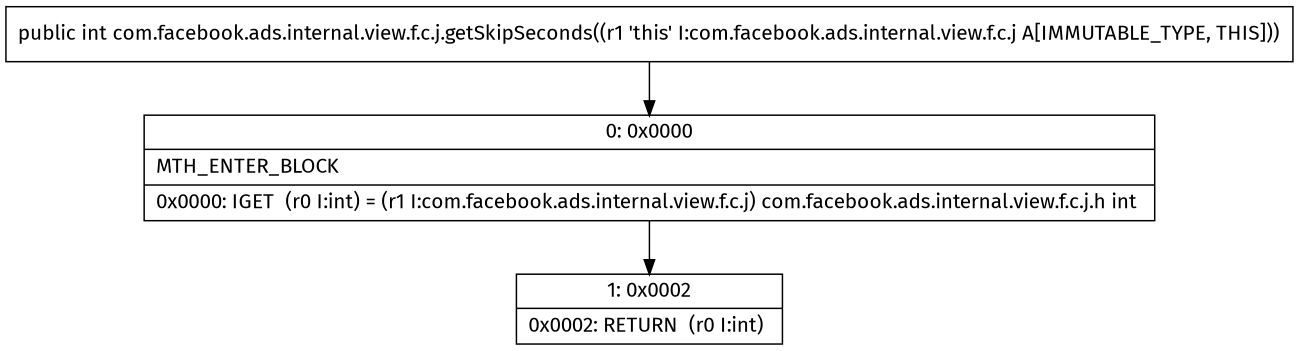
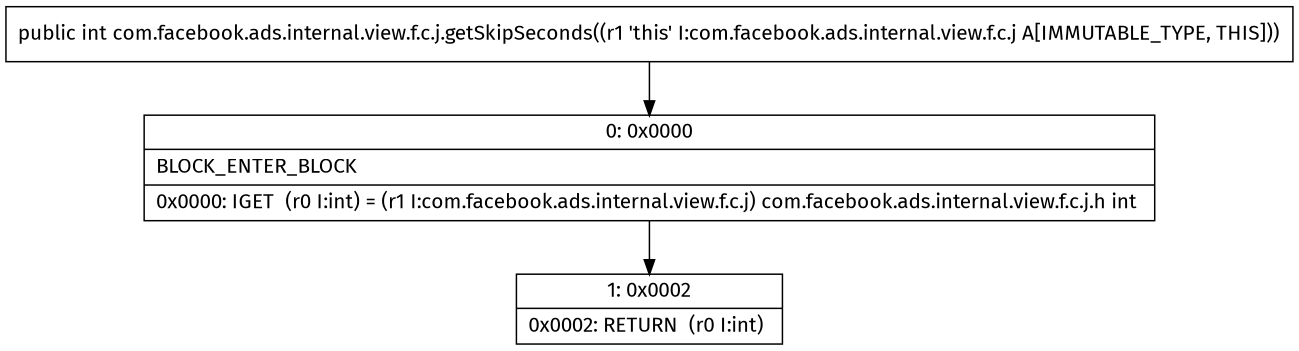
node "0: 0x0000": text "MTH_ENTER_BLOCK" -> "BLOCK_ENTER_BLOCK"
